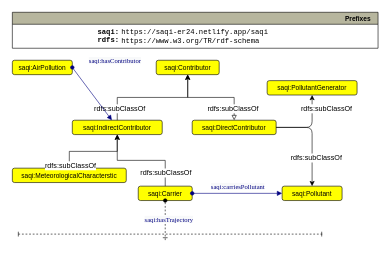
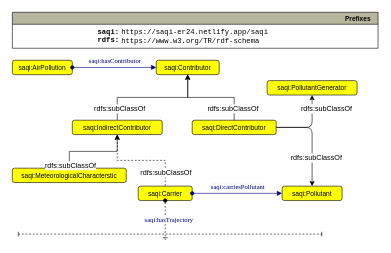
edge "saqi:AirPollution" -- "saqi:IndirectContributor": now "saqi:AirPollution" -- "saqi:Contributor"
edge "saqi:Contributor" -- "saqi:DirectContributor": arrowhead block -> none
edge "saqi:Carrier" -> "saqi:IndirectContributor": style solid -> dashed
